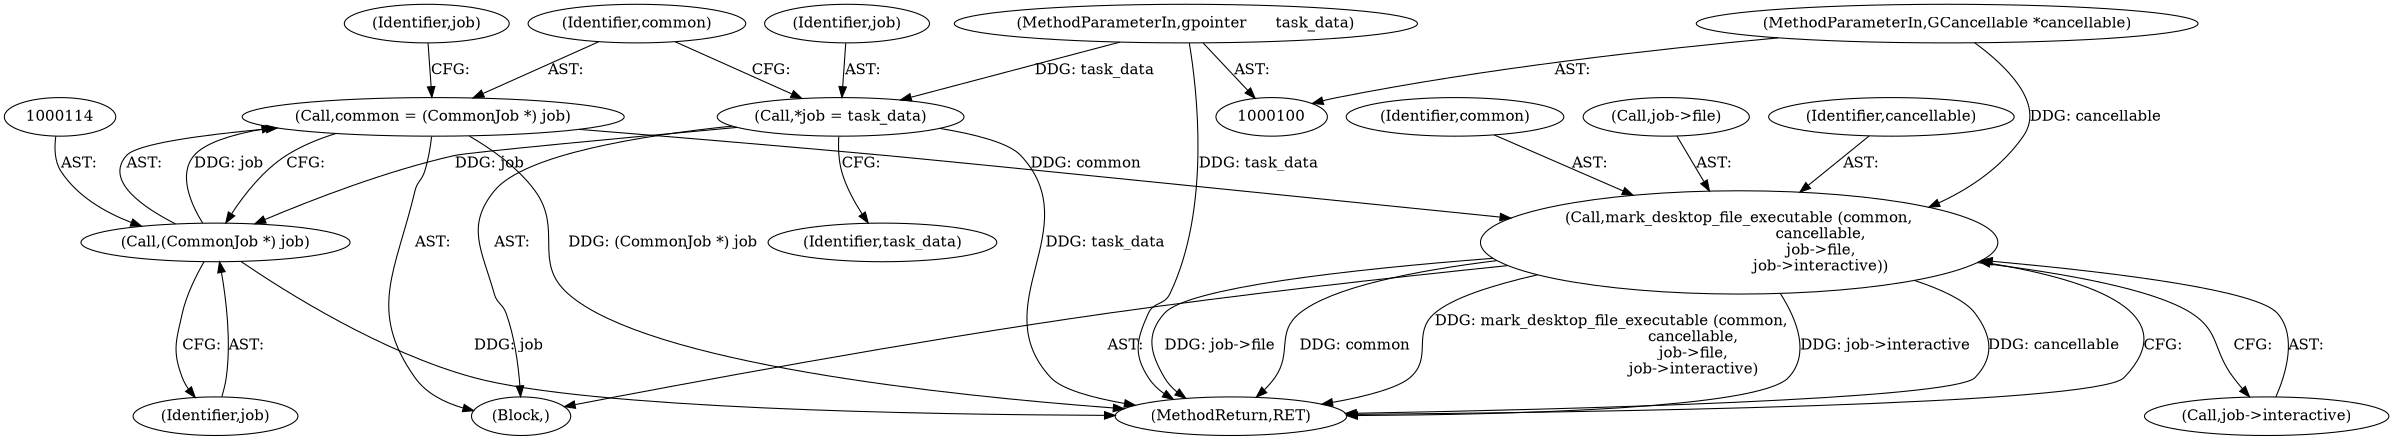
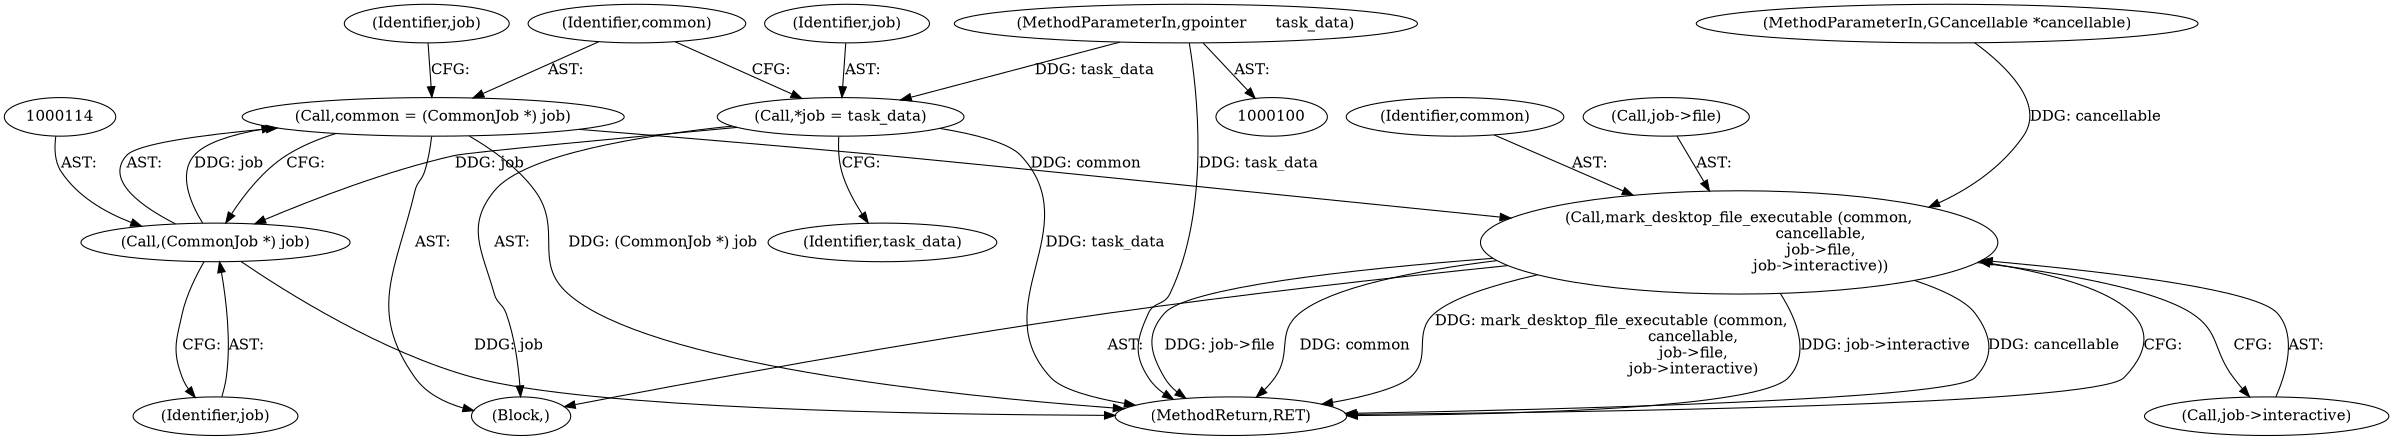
edge "(MethodParameterIn,GCancellable *cancellable)" -> "1000100": removed, label "AST:"
node "(Identifier,cancellable)": removed
